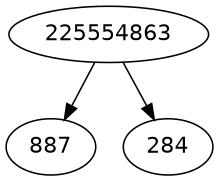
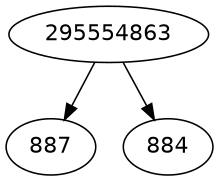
node "225554863": label "225554863" -> "295554863"
node "284": label "284" -> "884"
